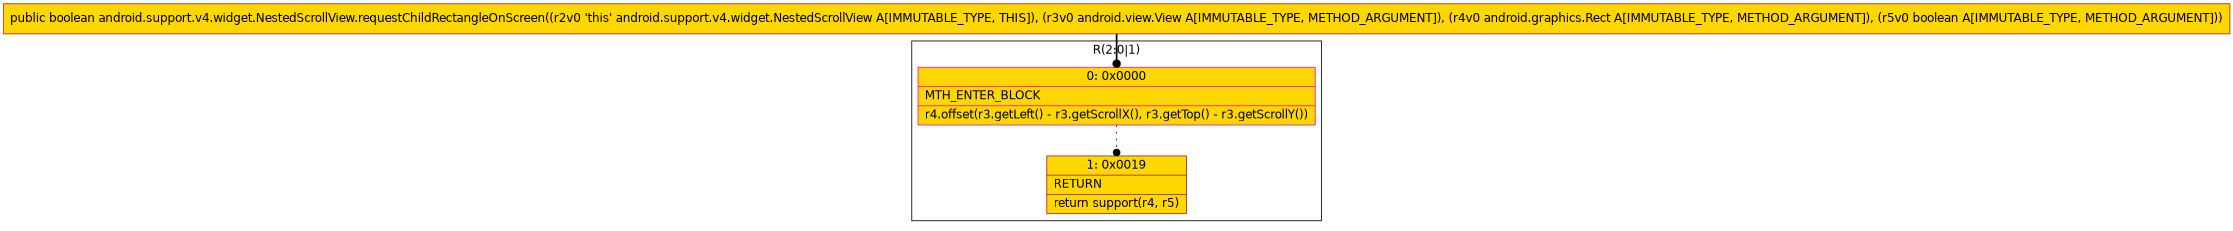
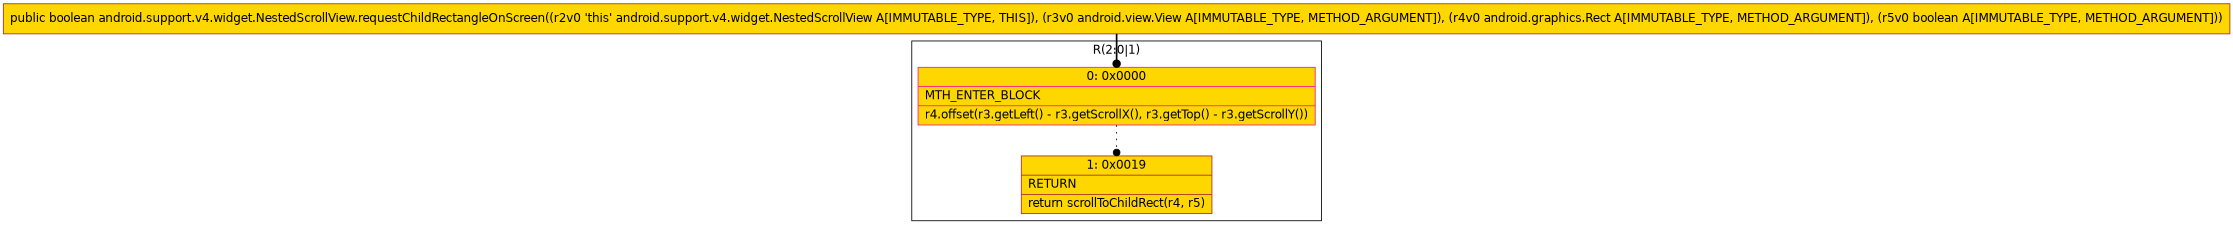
node "1: 0x0019": text "return support(r4, r5)" -> "return scrollToChildRect(r4, r5)"
